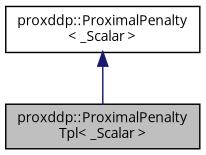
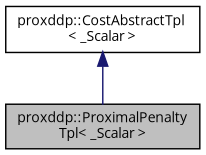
node "proxddp::ProximalPenalty < _Scalar >": label "proxddp::ProximalPenalty < _Scalar >" -> "proxddp::CostAbstractTpl < _Scalar >"
